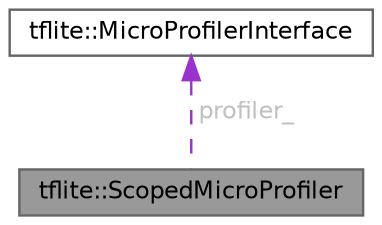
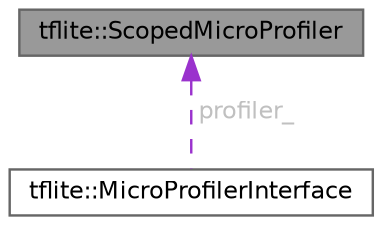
edge "tflite::ScopedMicroProfiler" -> "tflite::MicroProfilerInterface": reversed
